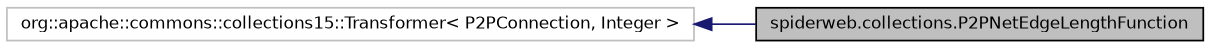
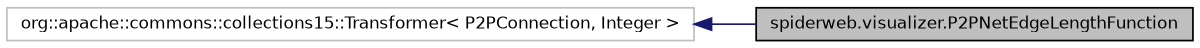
node "spiderweb.collections.P2PNetEdgeLengthFunction": label "spiderweb.collections.P2PNetEdgeLengthFunction" -> "spiderweb.visualizer.P2PNetEdgeLengthFunction"
